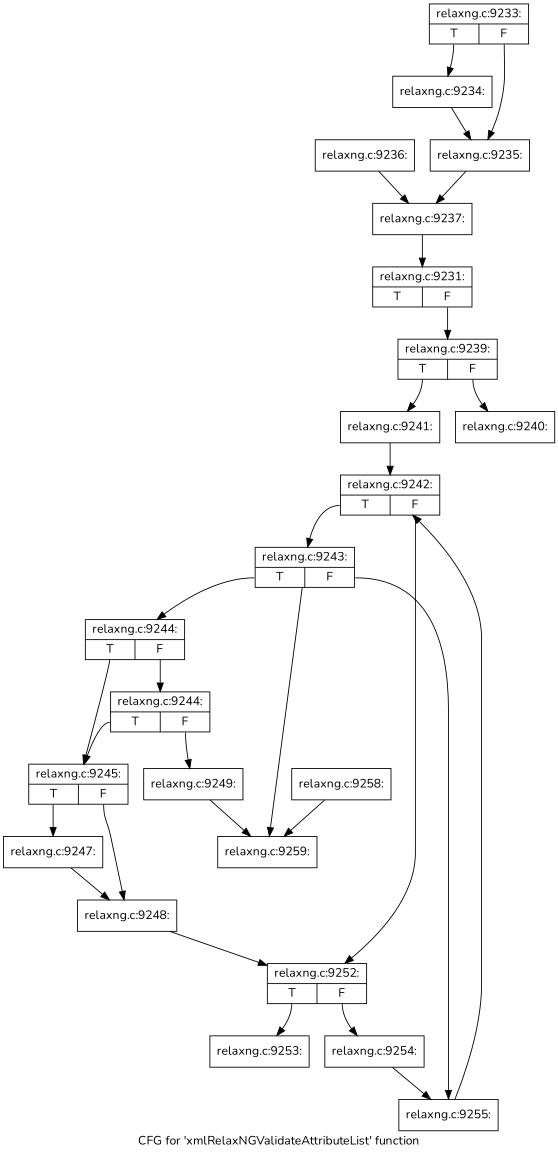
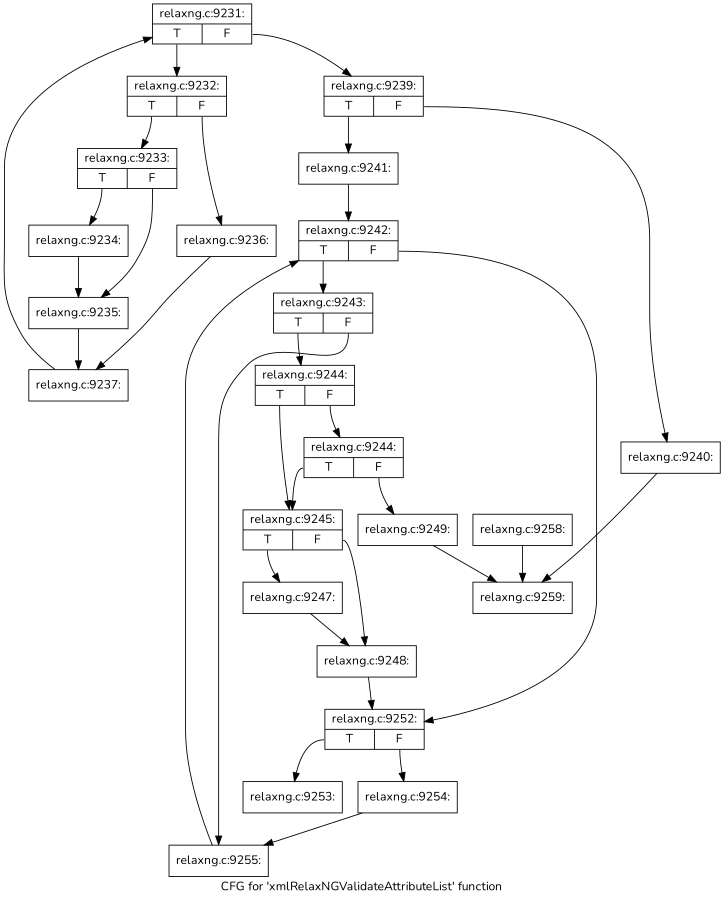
node "relaxng.c:9232:": added
edge "relaxng.c:9243:" -> "relaxng.c:9259:": now "relaxng.c:9240:" -> "relaxng.c:9259:"
